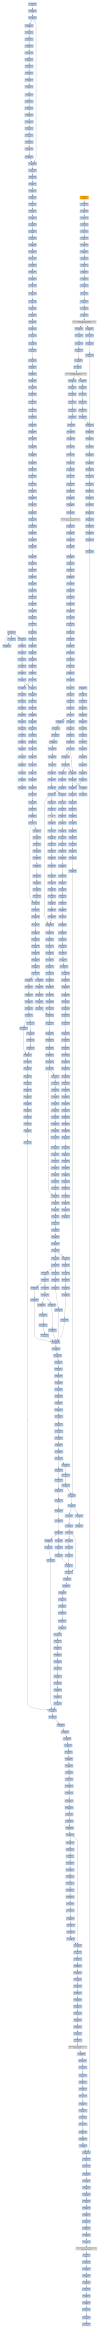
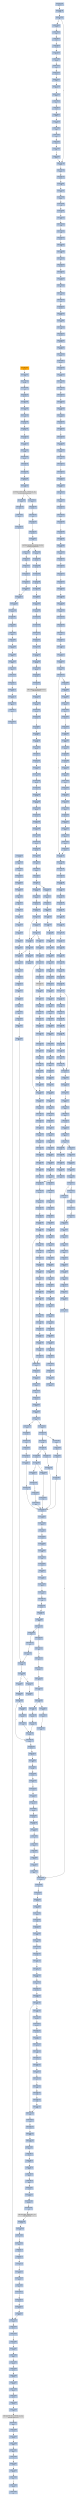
edge "0x0049d90a shrl" -> "0x0049d904 shll": now "0x0049d900 movl" -> "0x0049d904 shll"
